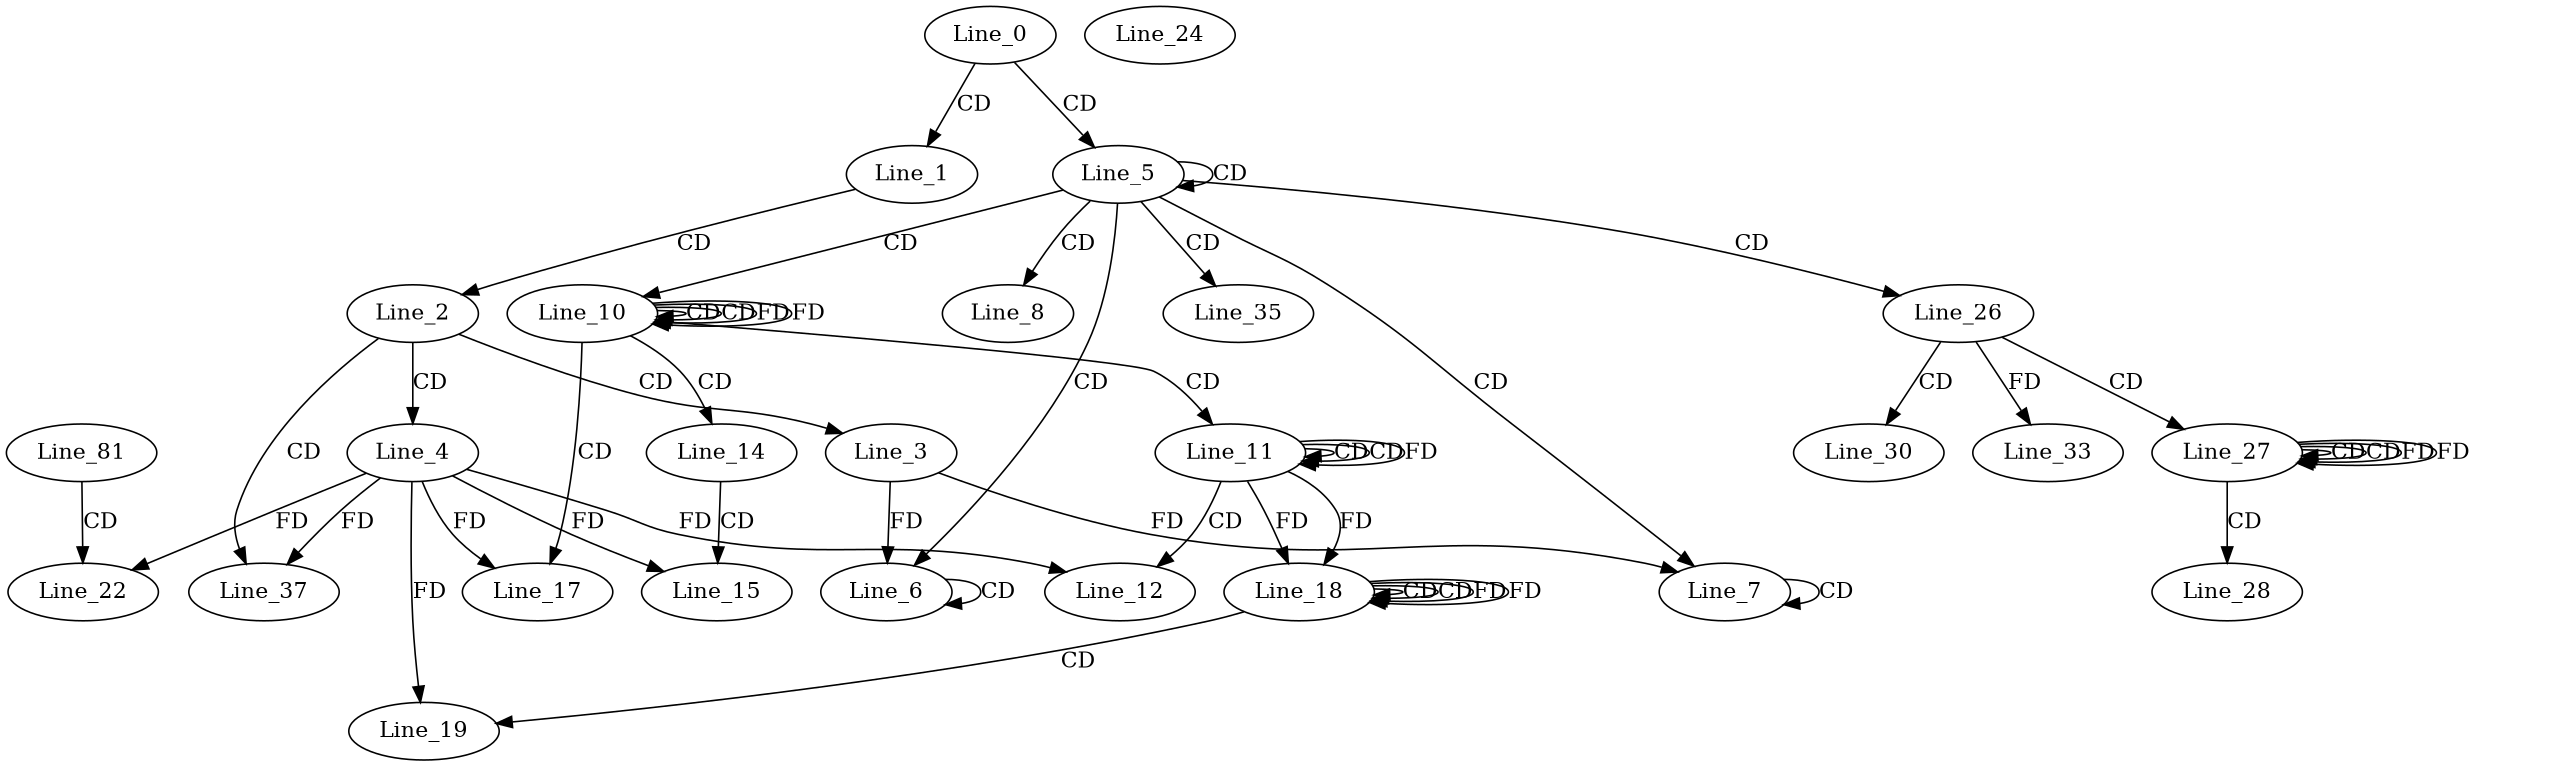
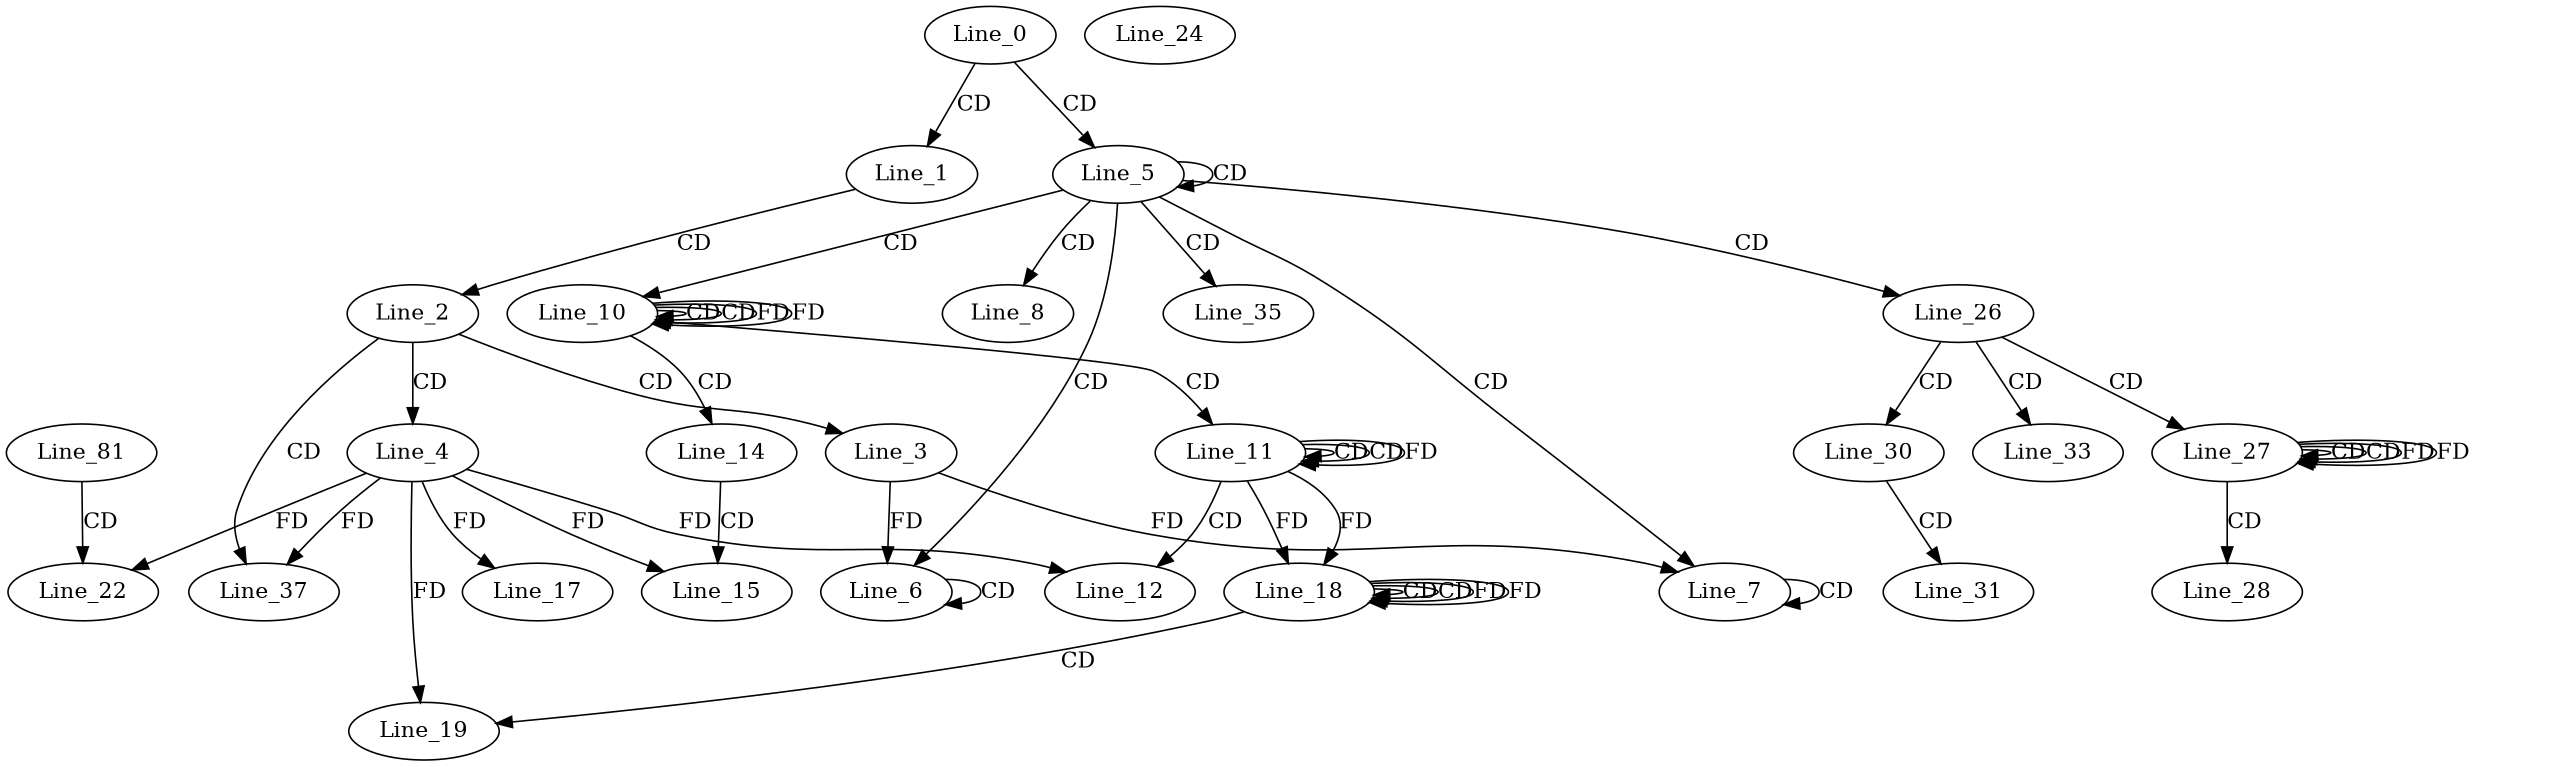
edge "Line_26" -> "Line_33": label "FD" -> "CD"
edge "Line_10" -> "Line_17": removed, label "CD"
node "Line_31": added
